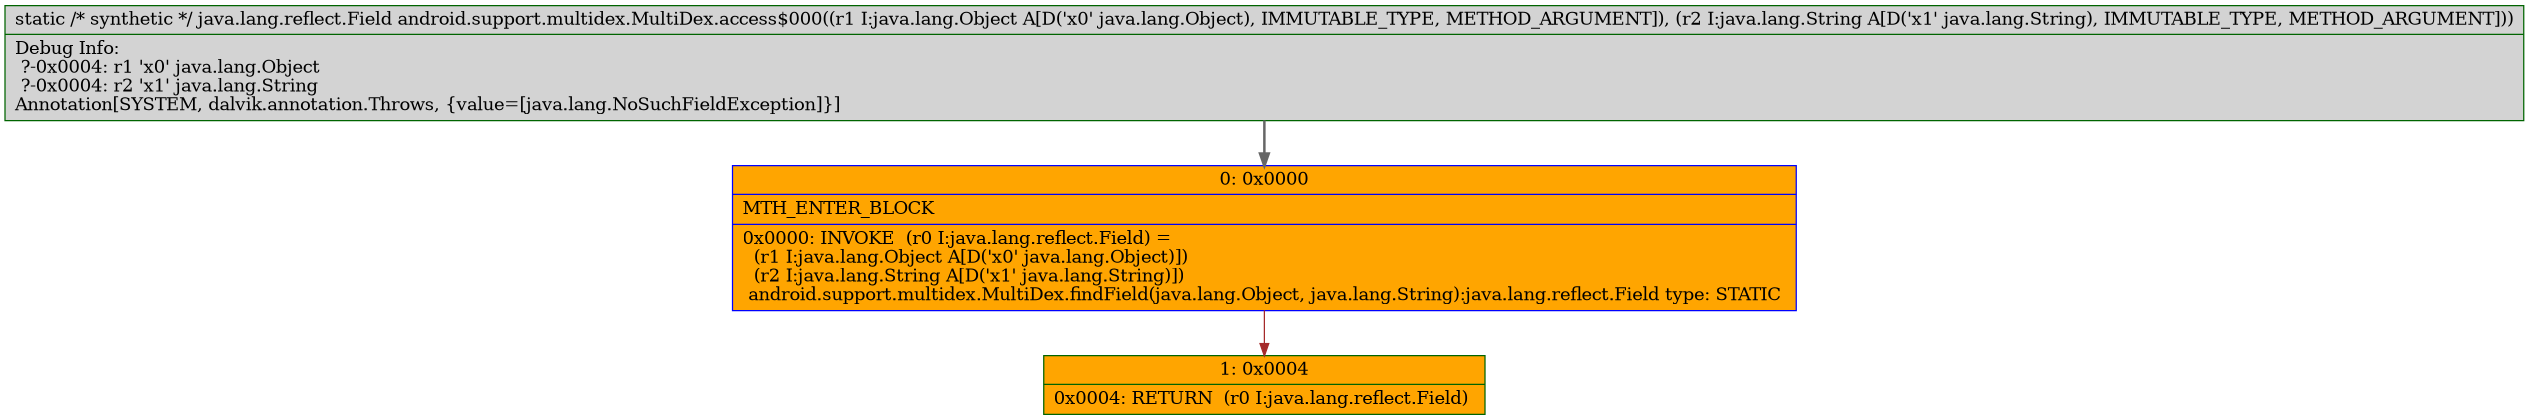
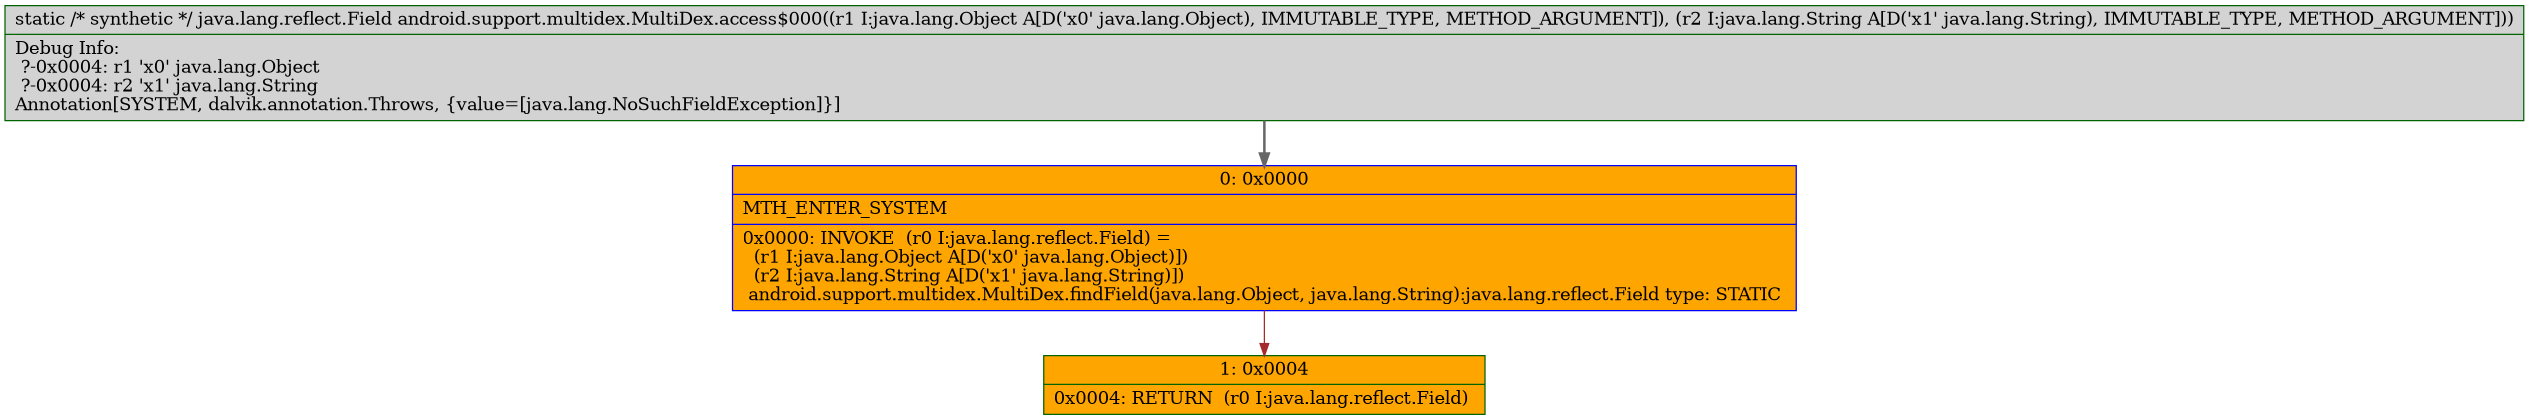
node "0: 0x0000": text "MTH_ENTER_BLOCK" -> "MTH_ENTER_SYSTEM"
